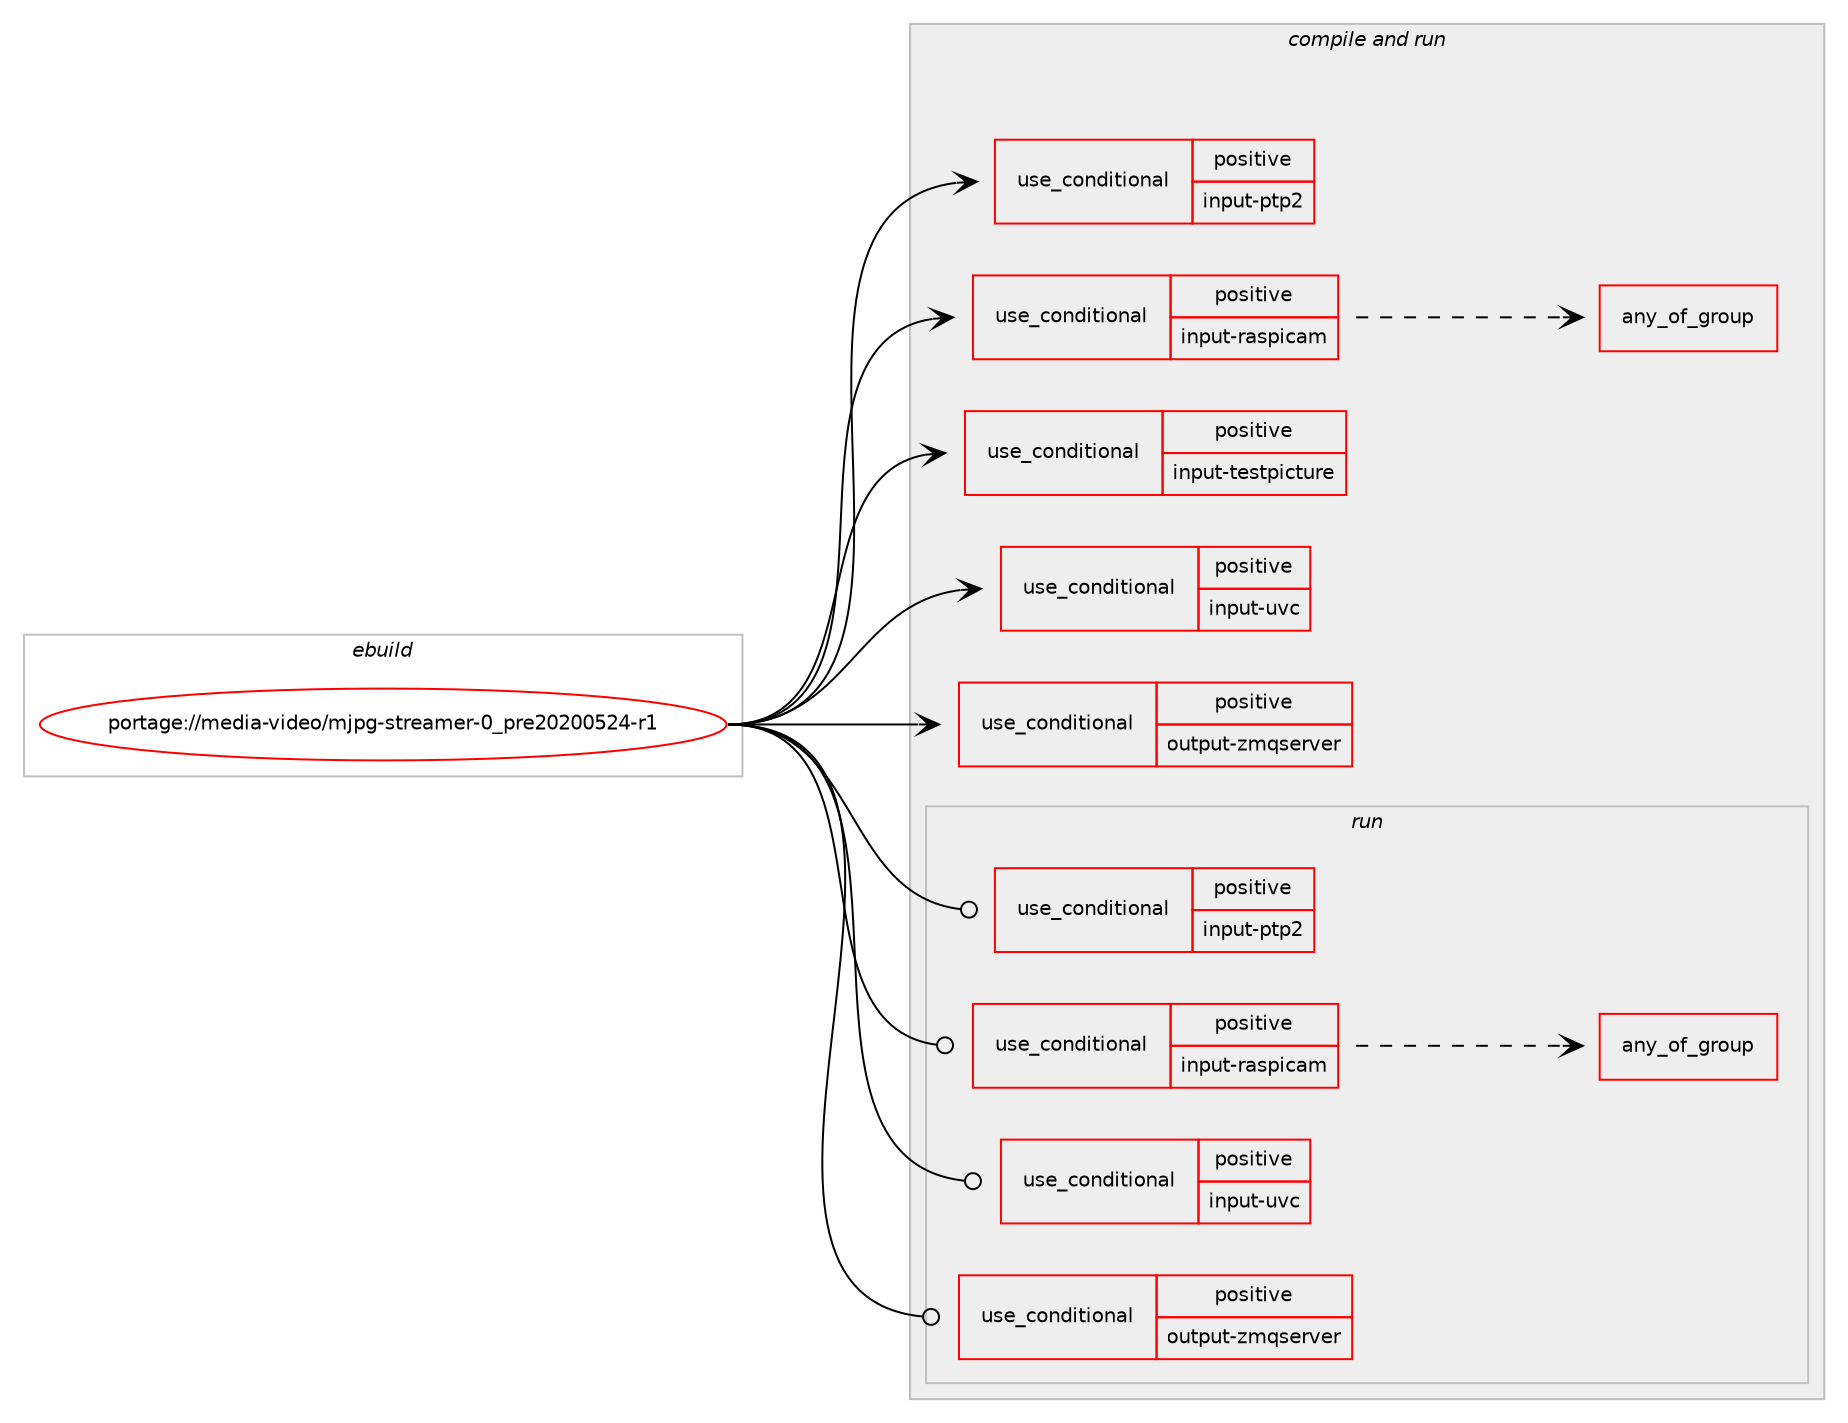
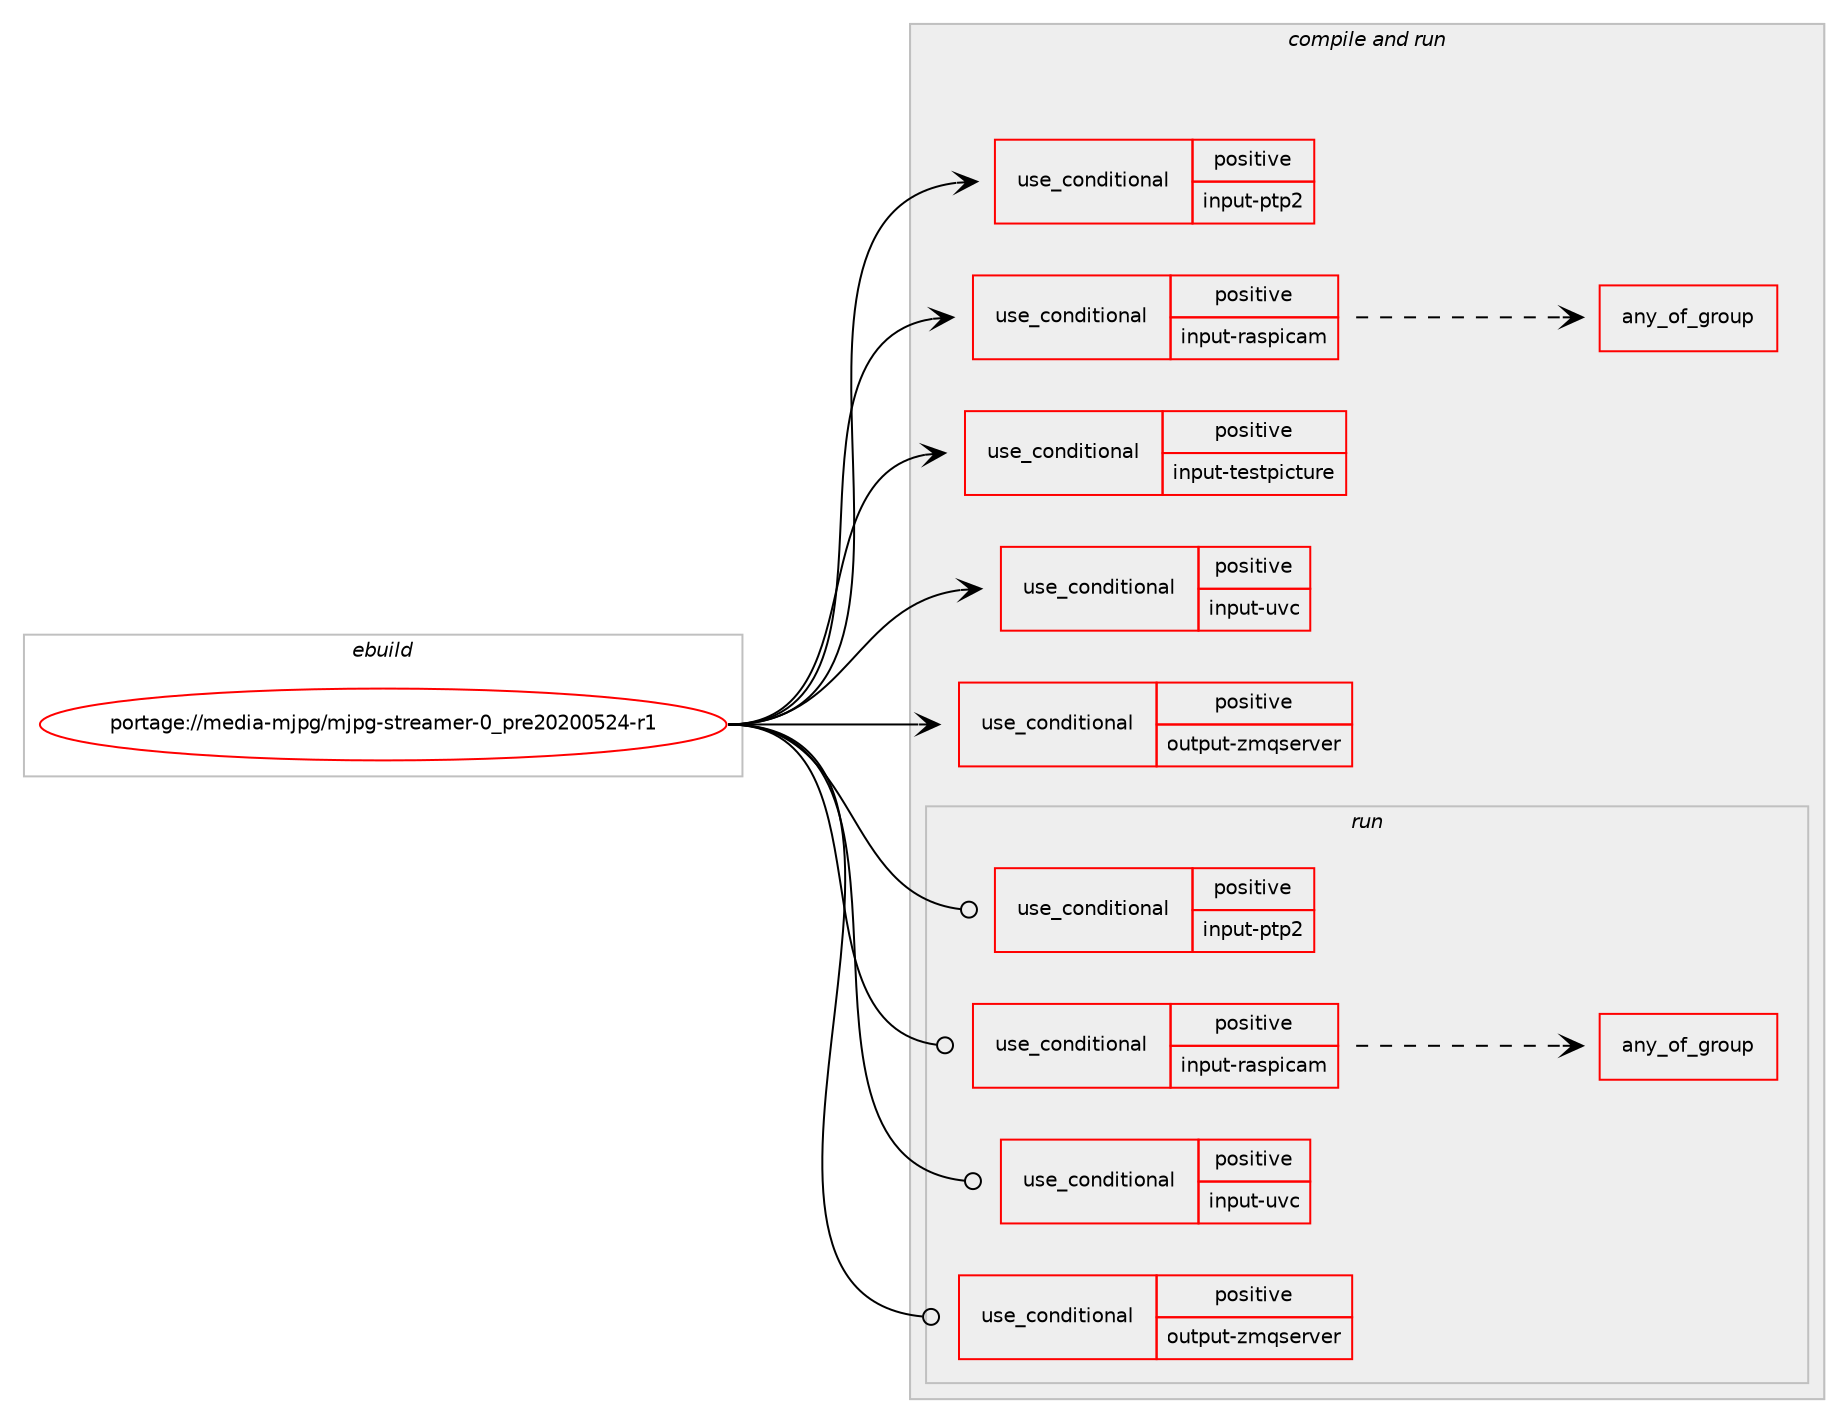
node "portage://media-video/mjpg-streamer-0_pre20200524-r1": label "portage://media-video/mjpg-streamer-0_pre20200524-r1" -> "portage://media-mjpg/mjpg-streamer-0_pre20200524-r1"
